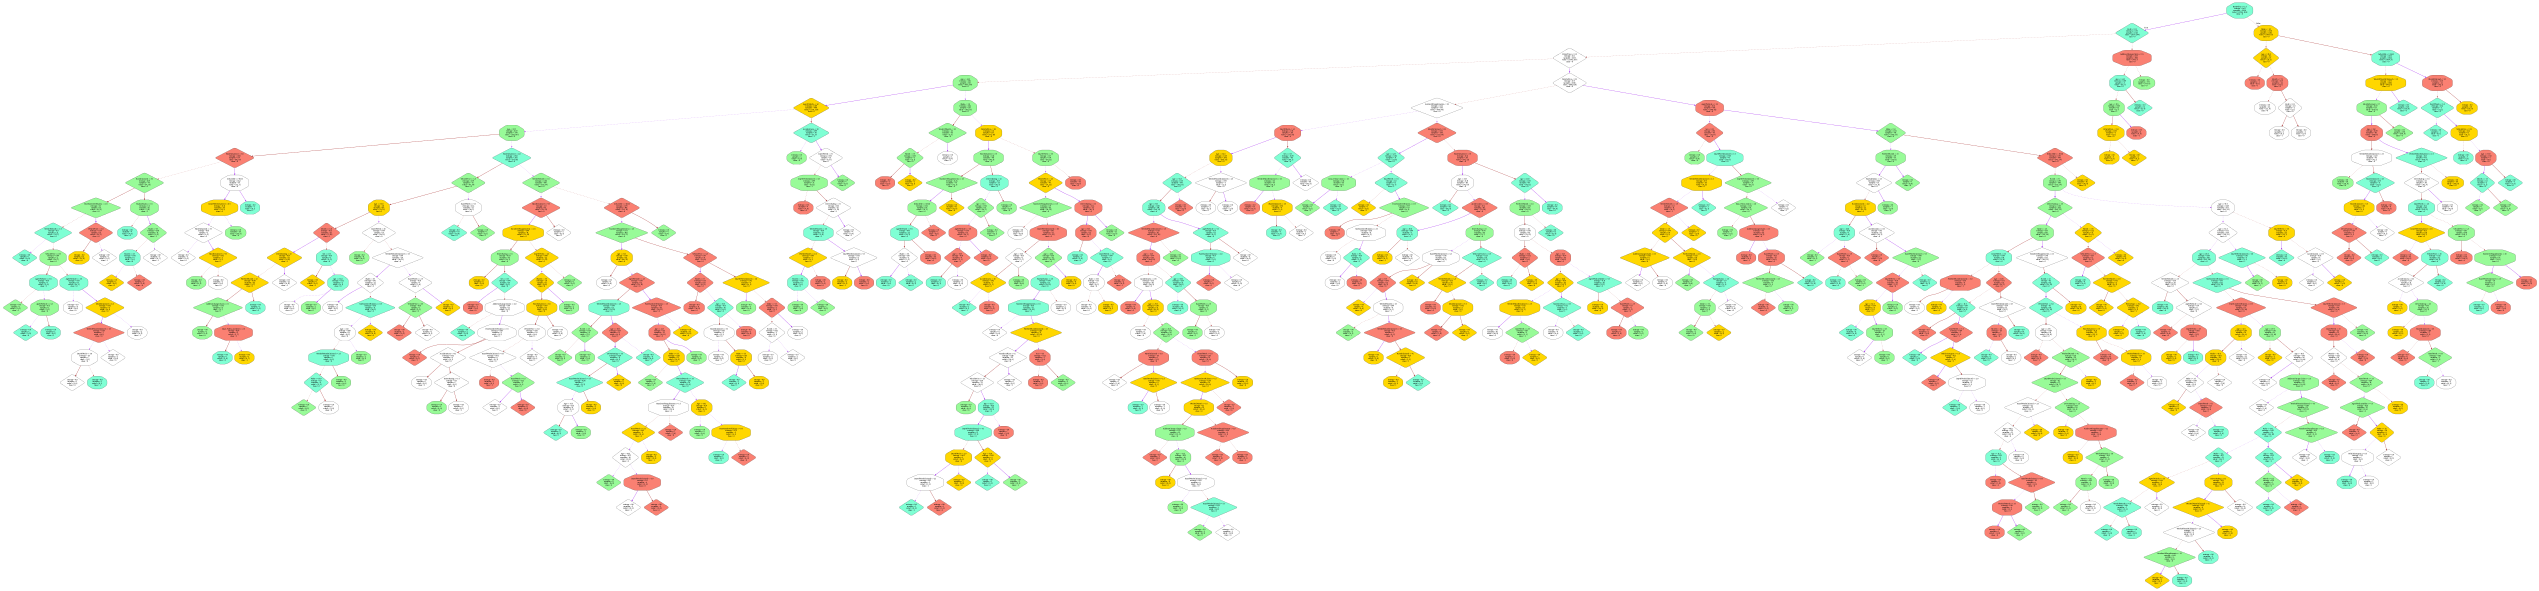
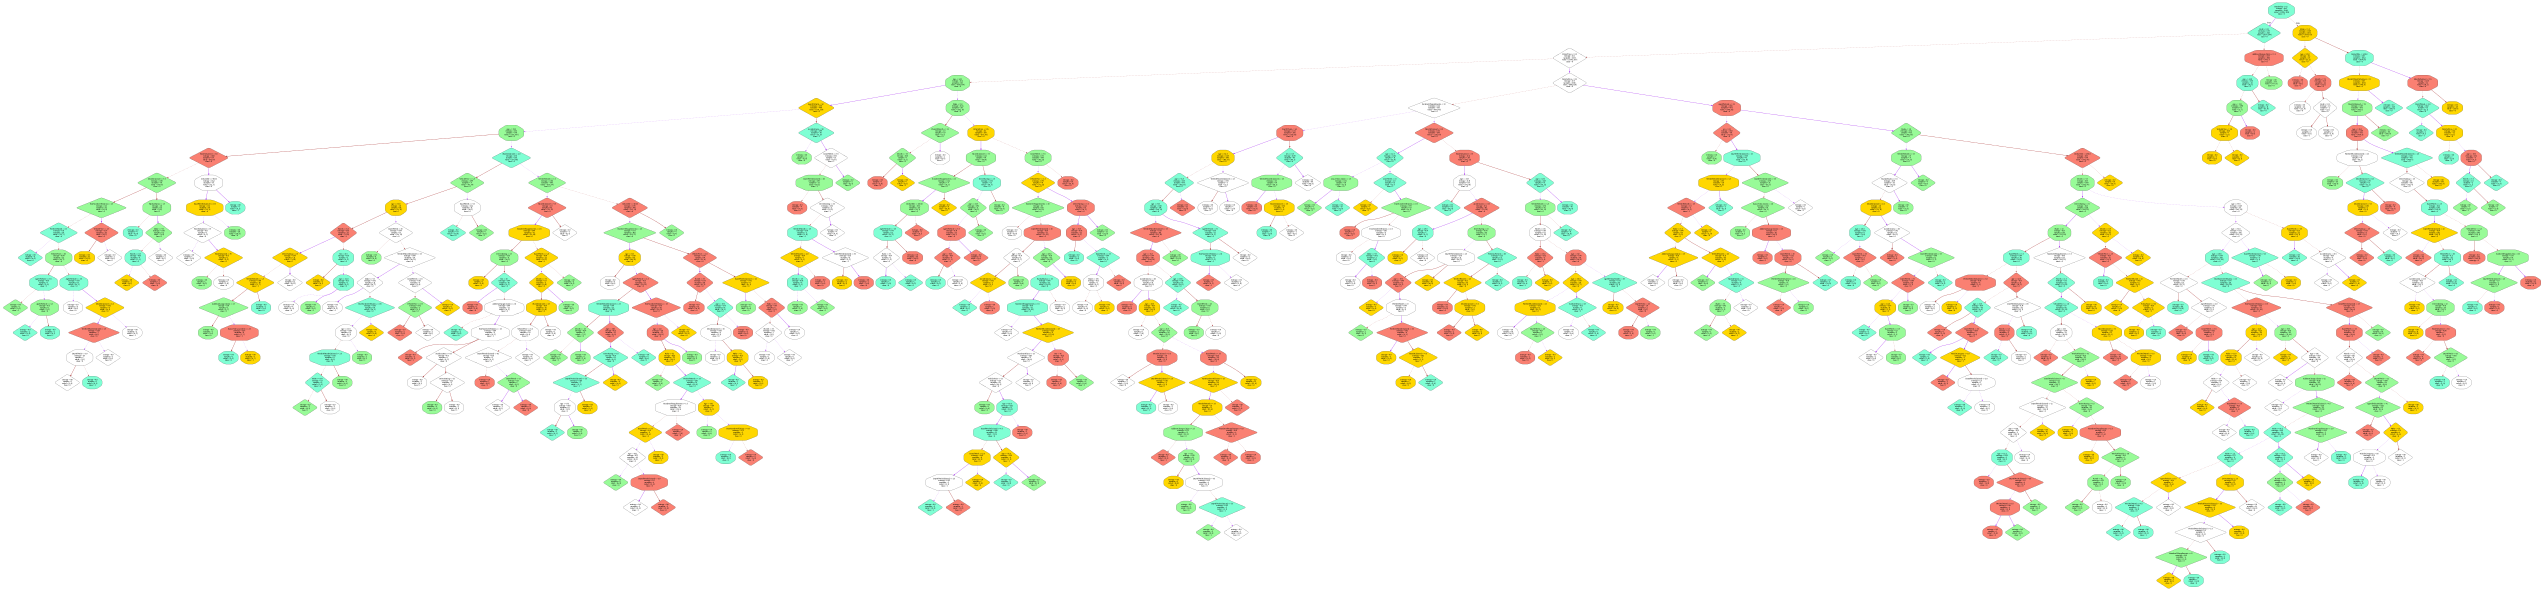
node "entropy = 0.0 samples = 74 value = [74, 0] class = 0": removed
node "entropy = 0.0 samples = 126 value = [126, 0] class = 0": label "entropy = 0.0 samples = 126 value = [126, 0] class = 0" -> "entropy = 0.0 samples = 126 value = [126, 0] entropy = 0"
node "entropy = 0.0 samples = 45 value = [45, 0] class = 0": shape octagon -> diamond
